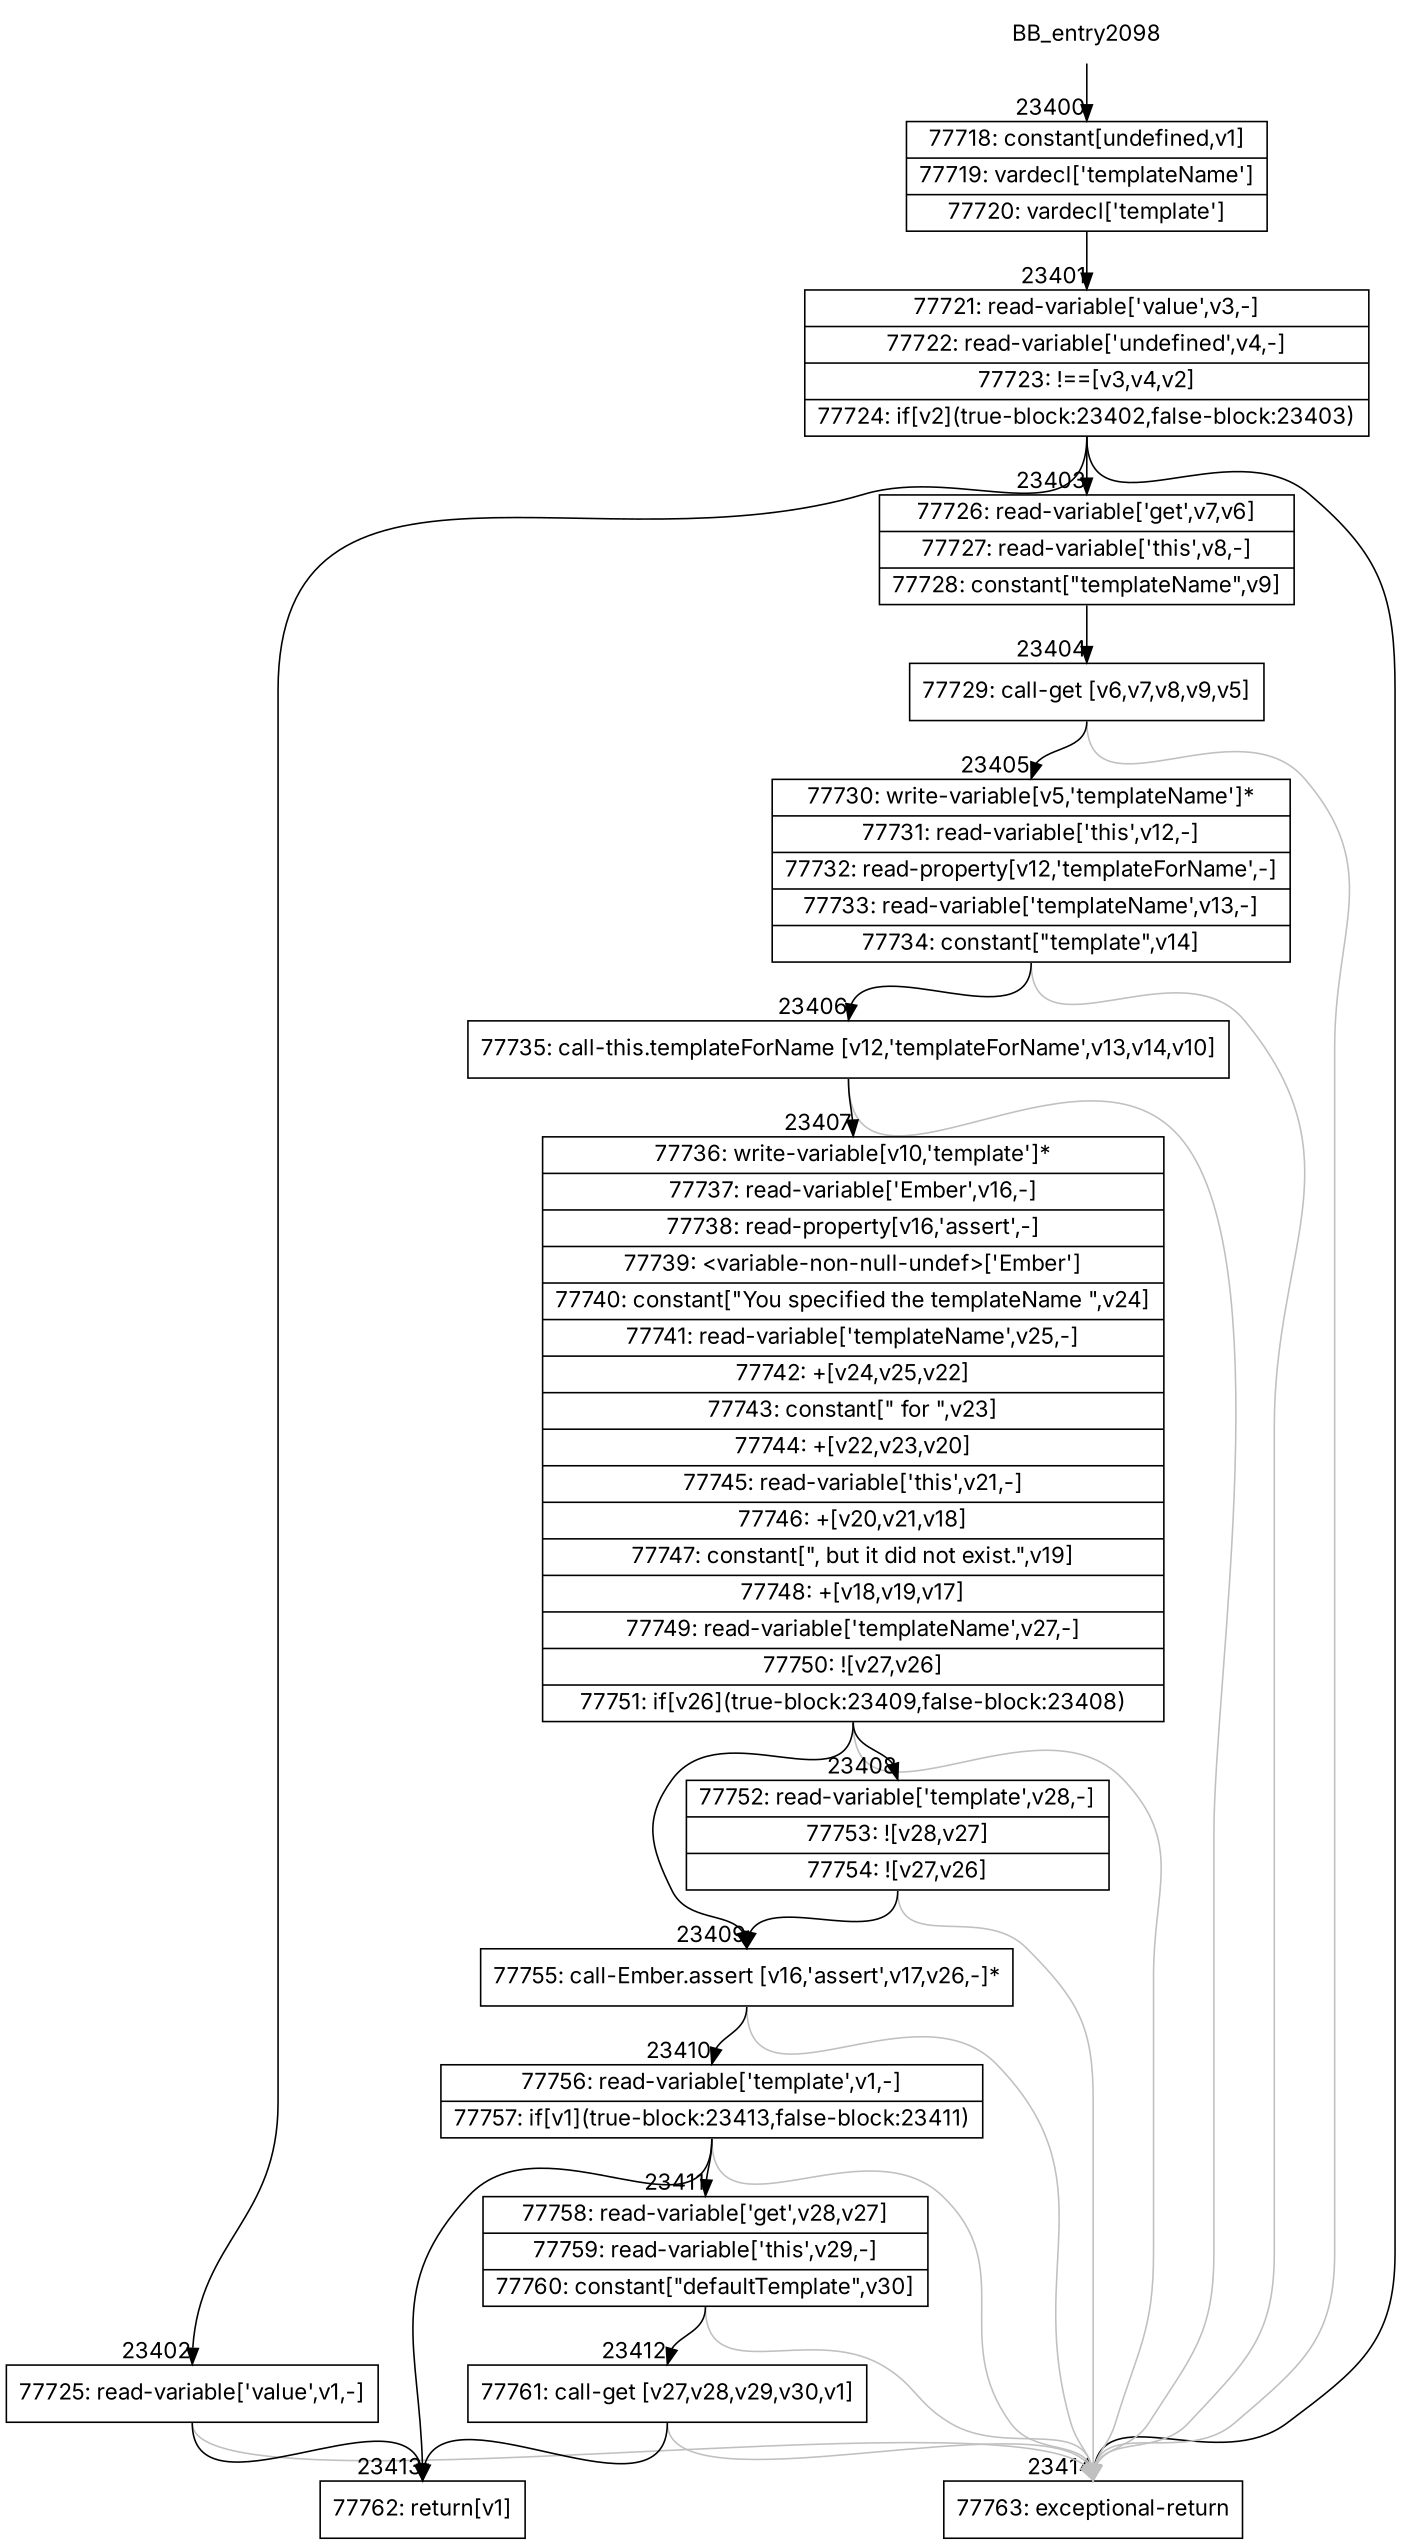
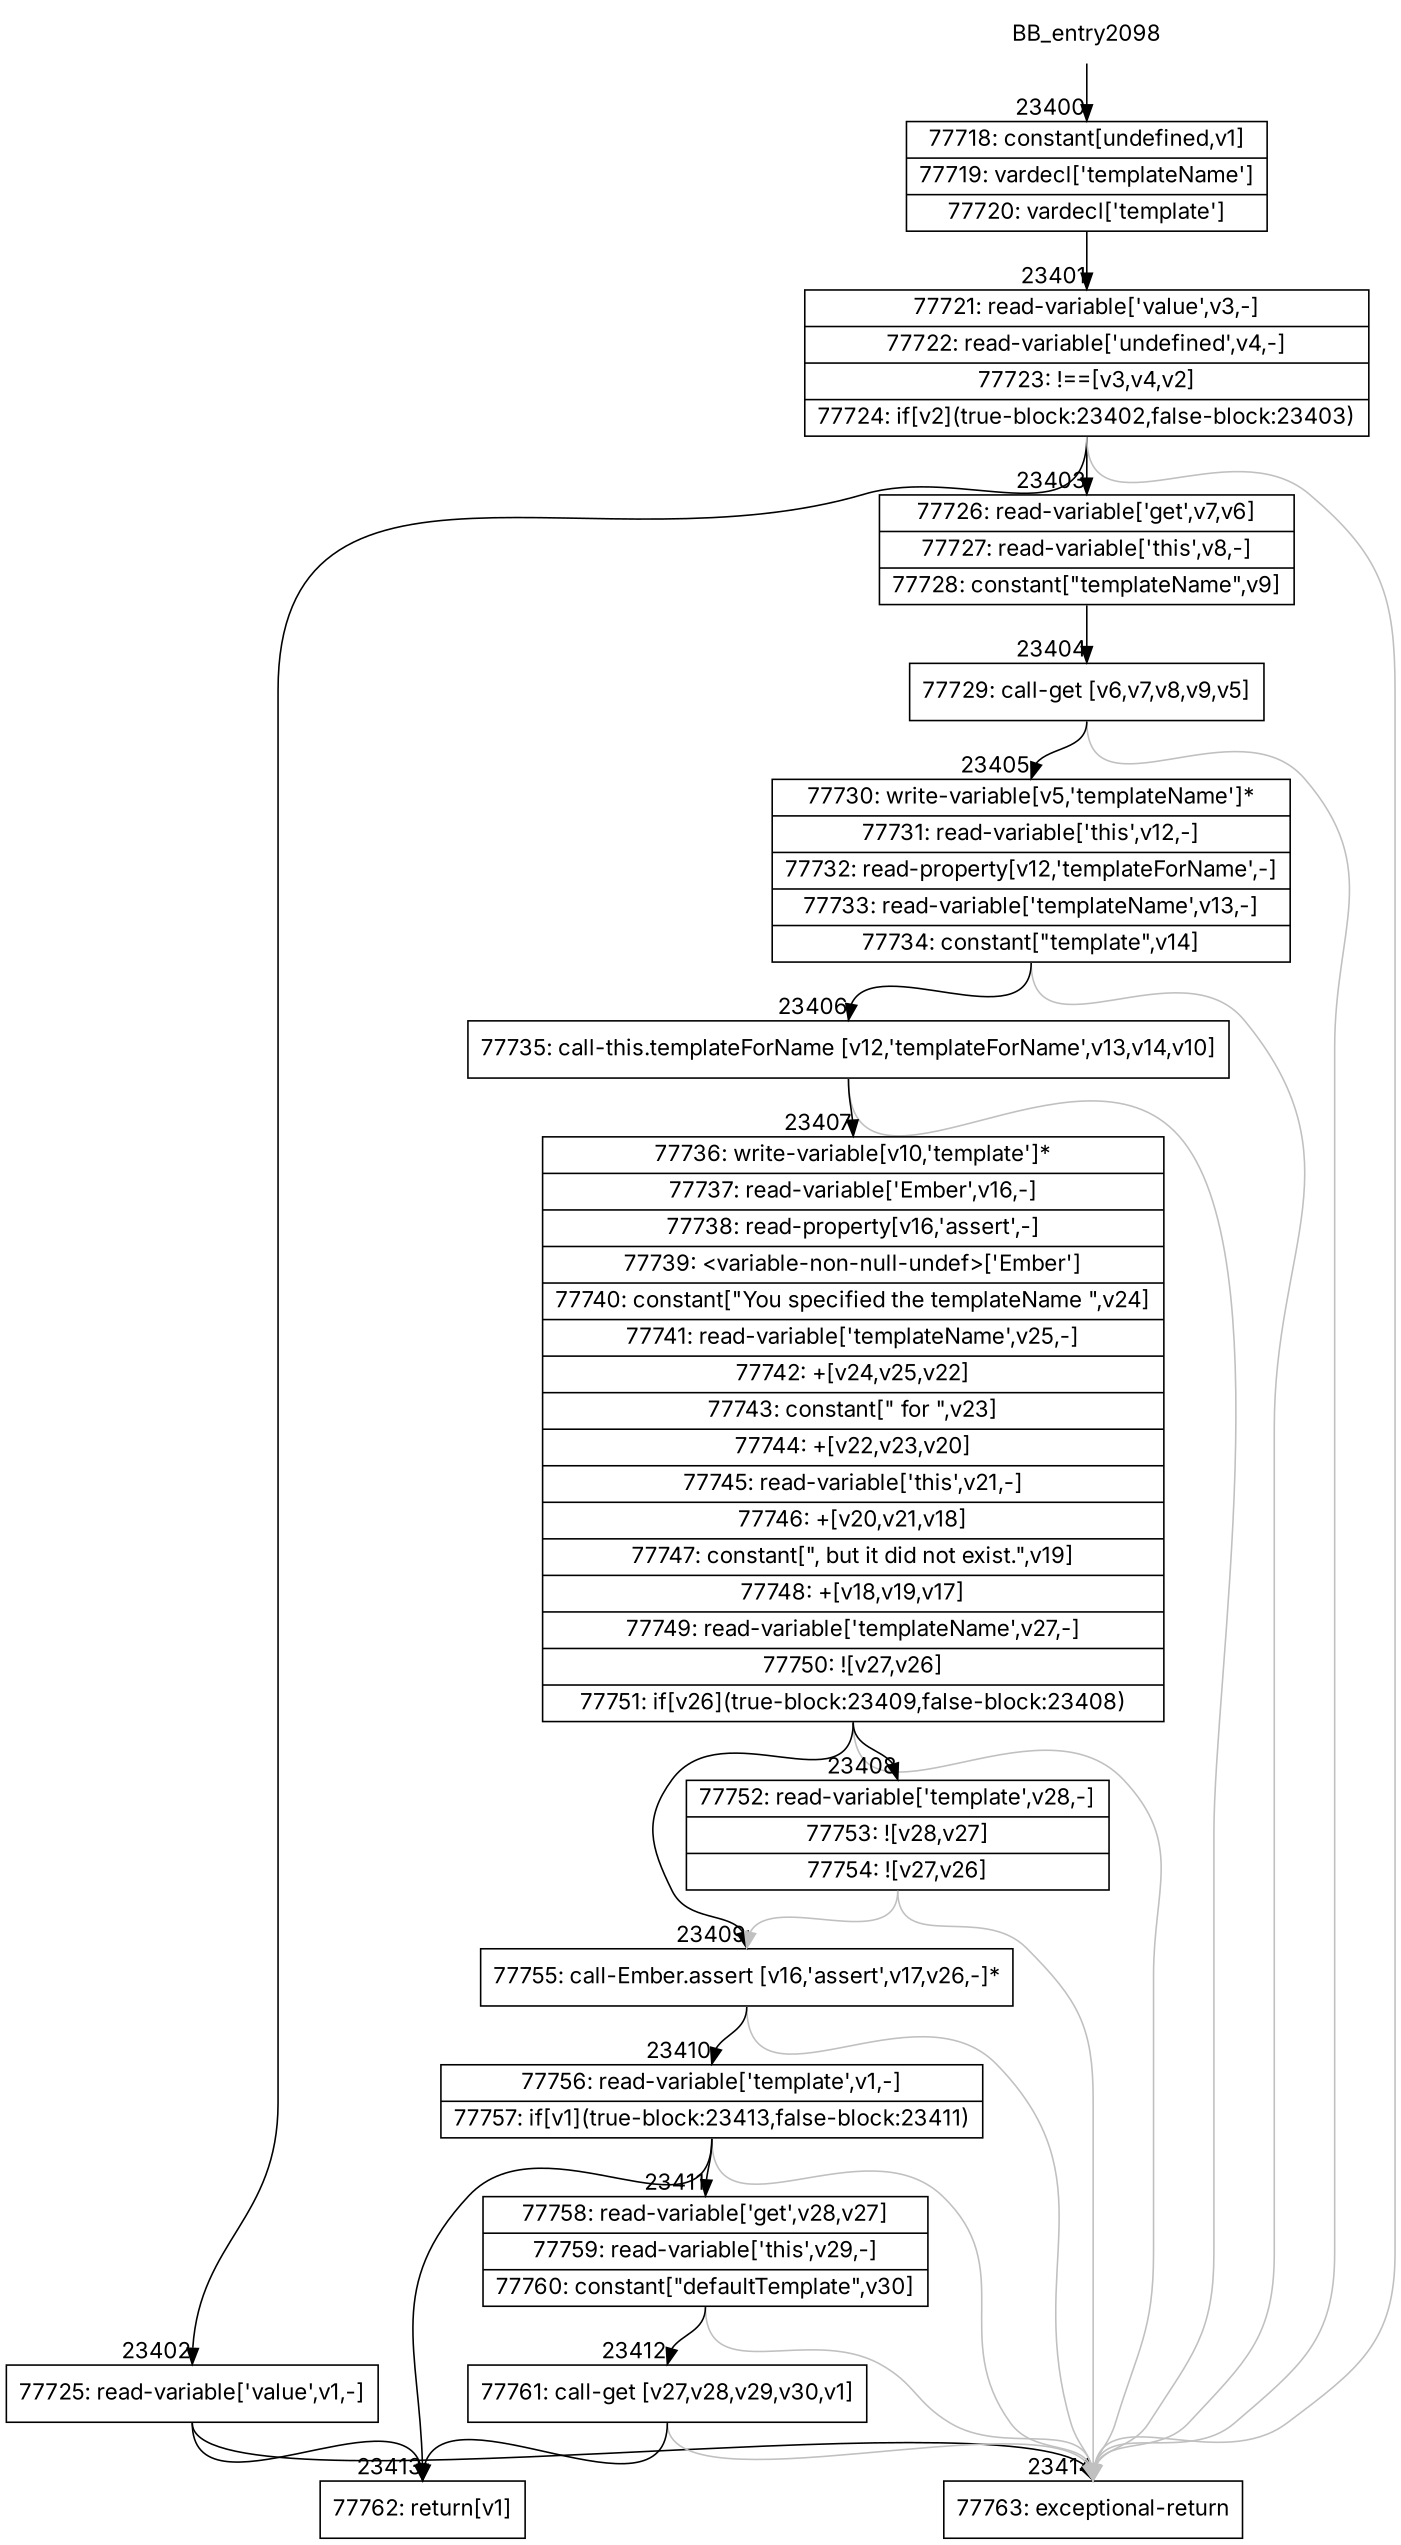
edge "77721: read-variable['value',v3,-]" -> "77763: exceptional-return": color black -> gray
edge "77752: read-variable['template',v28,-]" -> "77755: call-Ember.assert [v16,'assert',v17,v26,-]*": color black -> gray
edge "77725: read-variable['value',v1,-]" -> "77763: exceptional-return": color gray -> black
